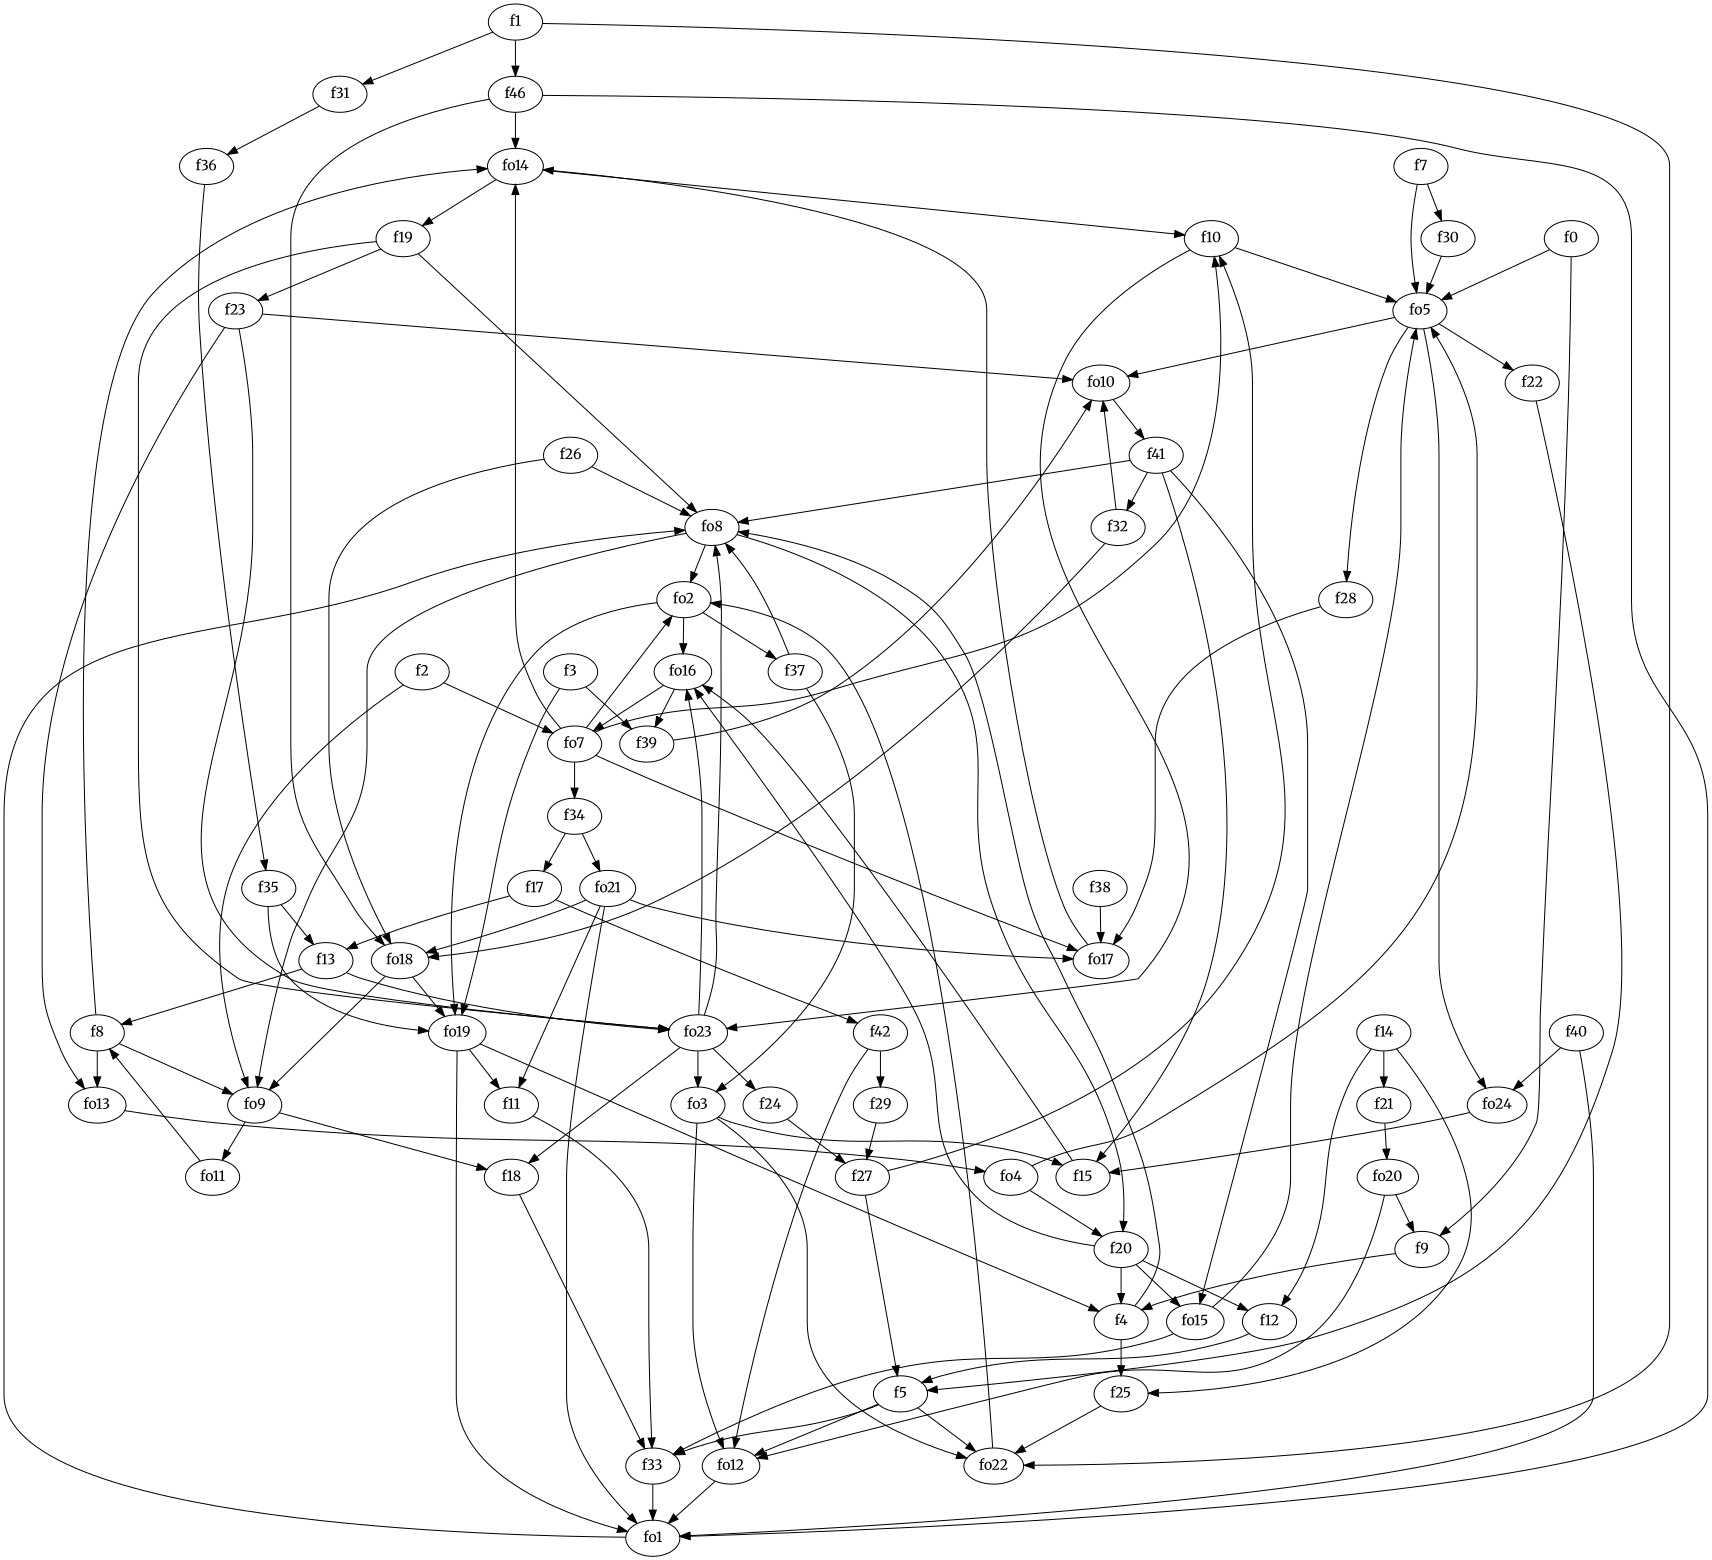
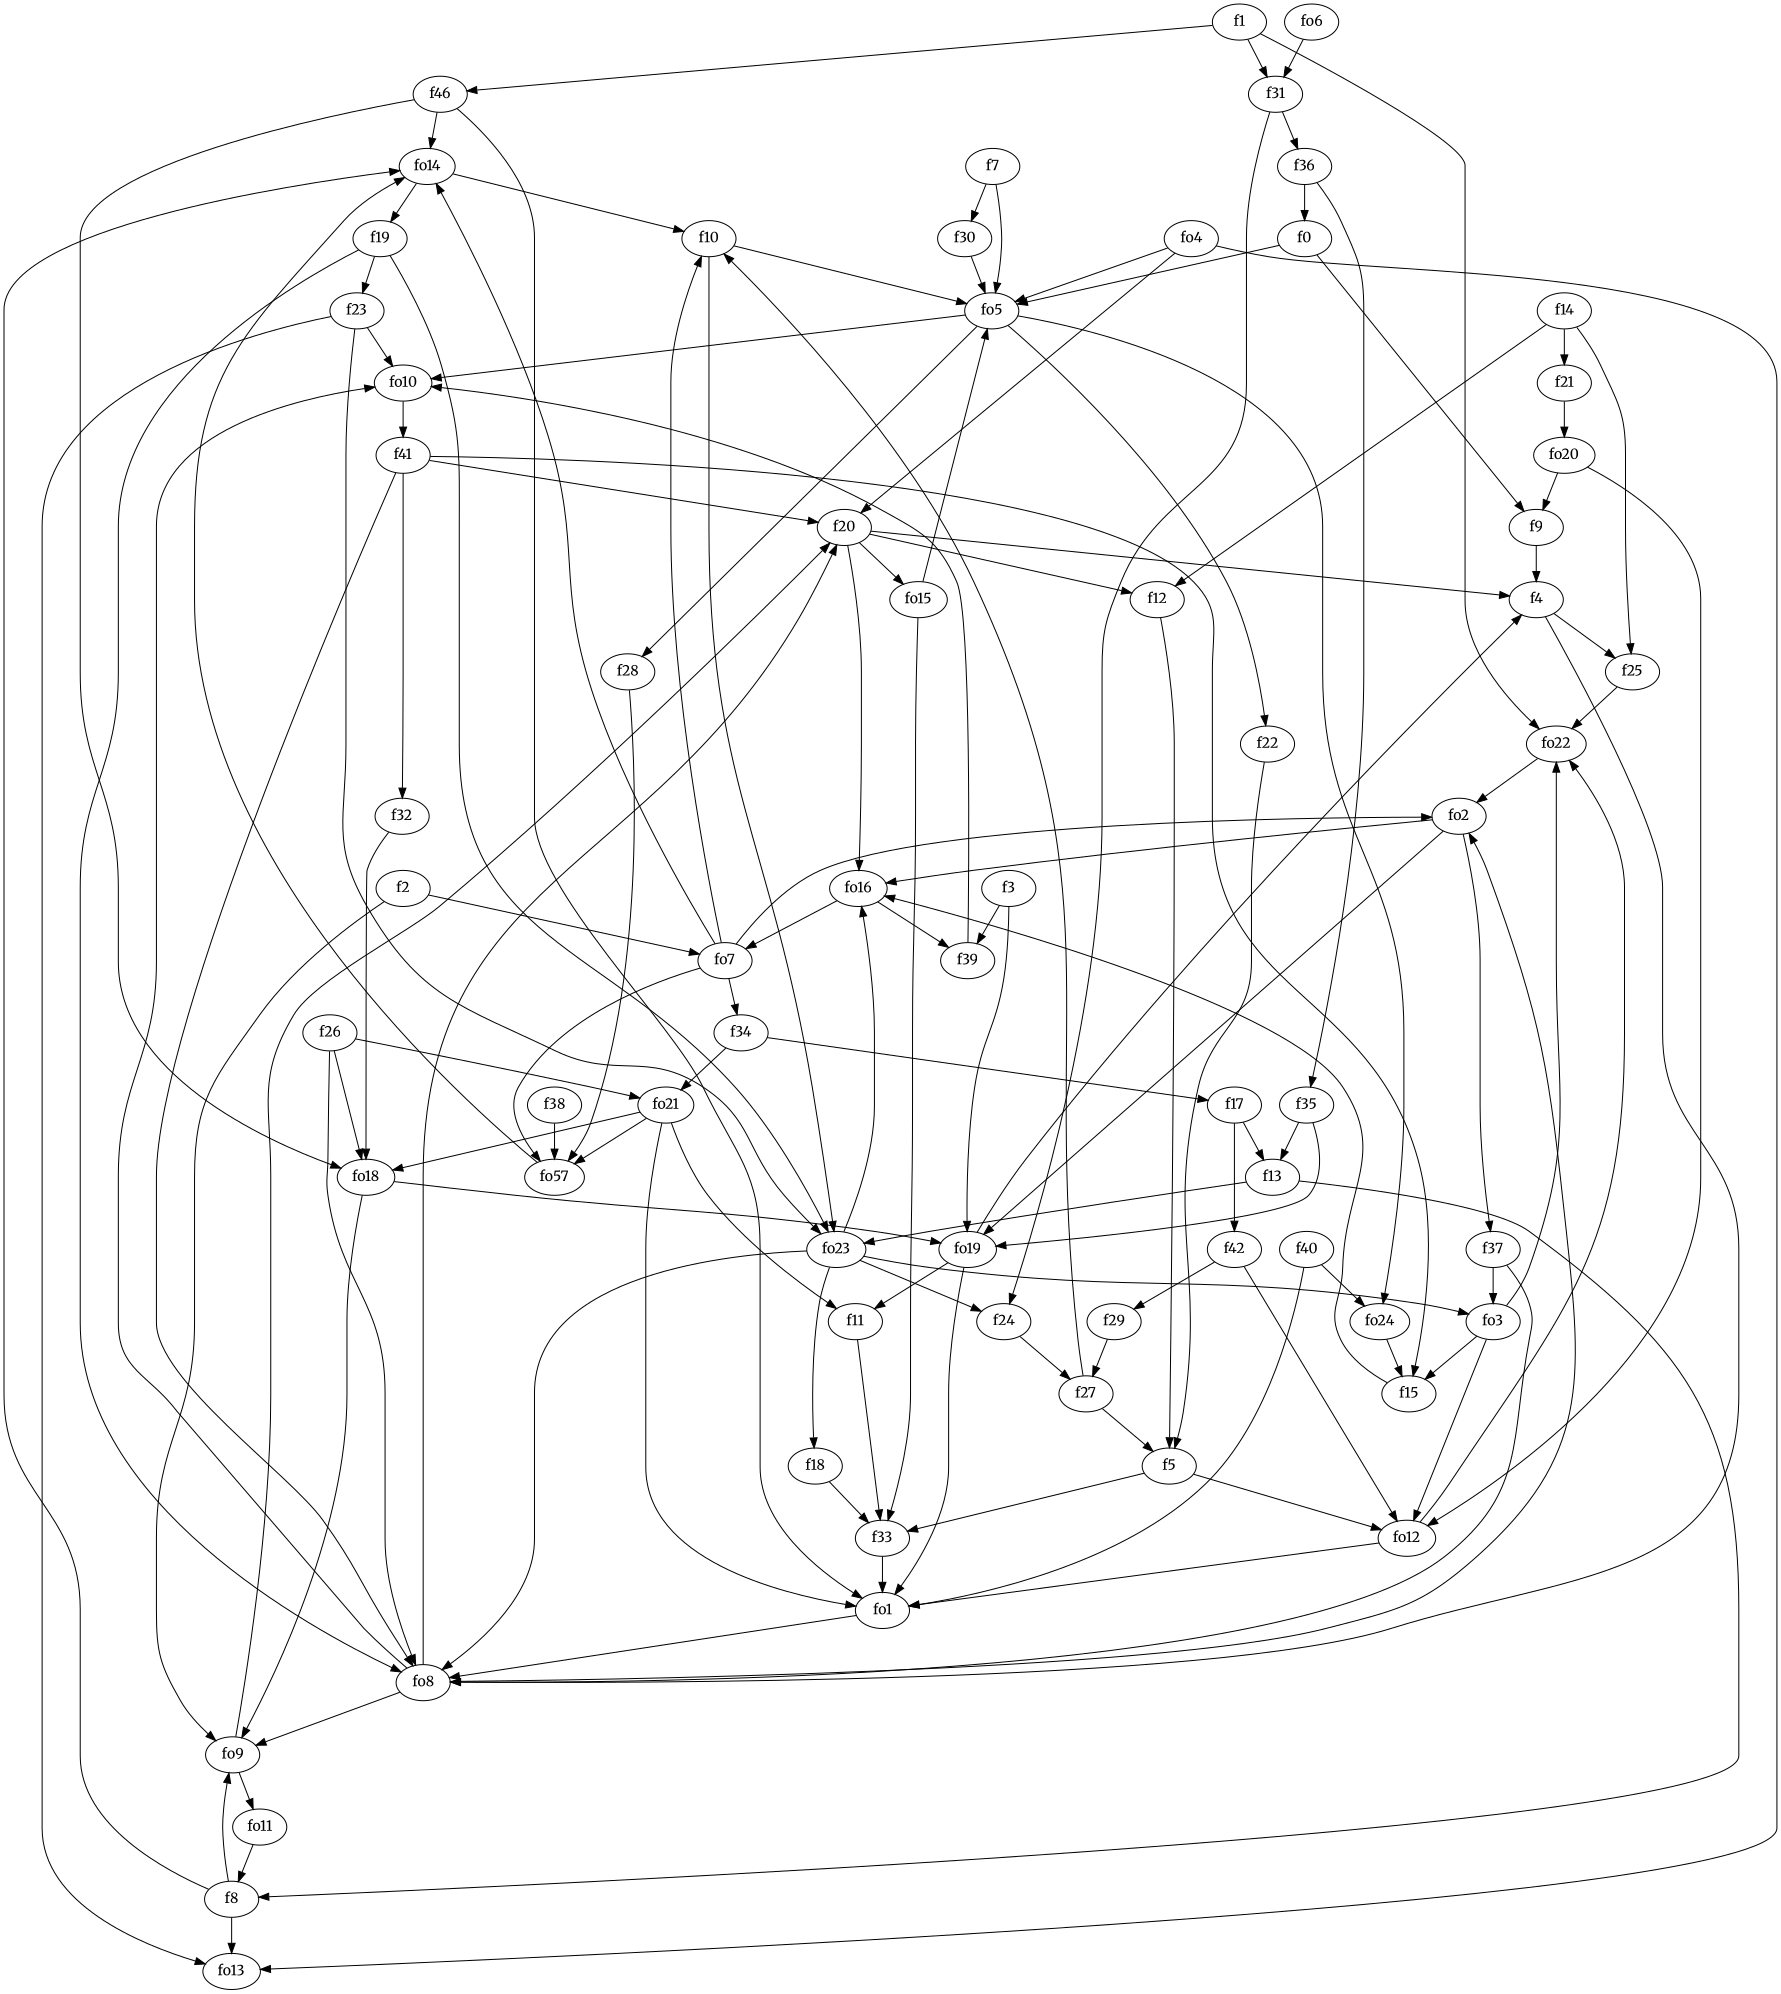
node "fo6": added
edge "f36" -> "f0": added
edge "f32" -> "fo10": now "fo8" -> "fo10"
edge "f31" -> "f24": added
edge "f41" -> "fo15": now "f41" -> "f20"
node "fo17": label "fo17" -> "fo57"
edge "f26" -> "fo21": added
edge "fo13" -> "fo4": reversed
edge "fo9" -> "f18": now "fo9" -> "f20"
edge "f5" -> "fo22": now "fo12" -> "fo22"
